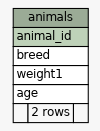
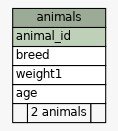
node "animals": text "2 rows" -> "2 animals"
